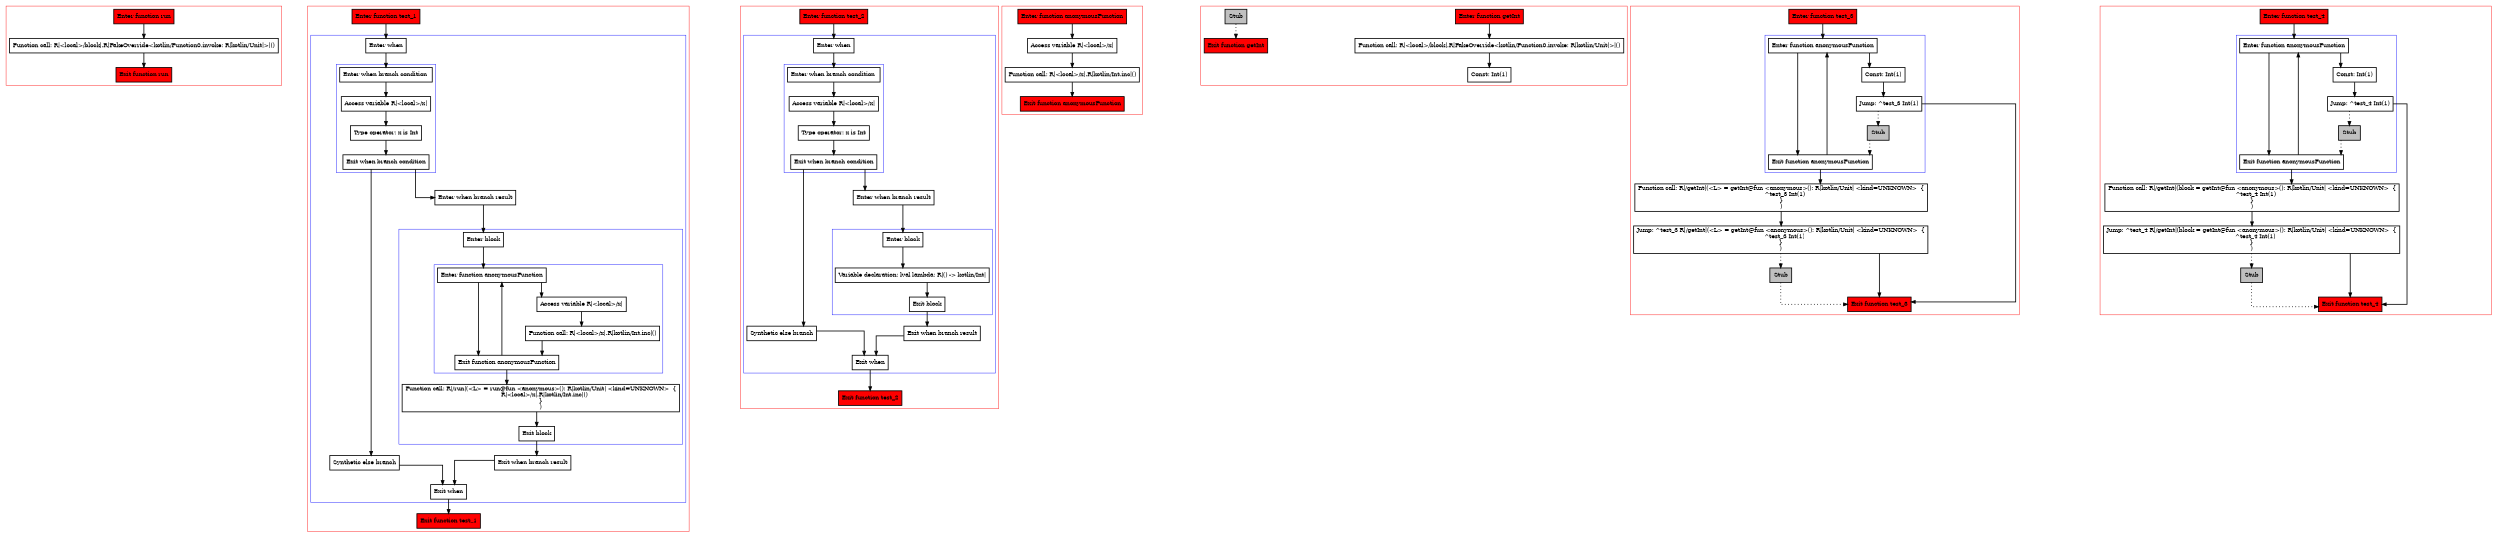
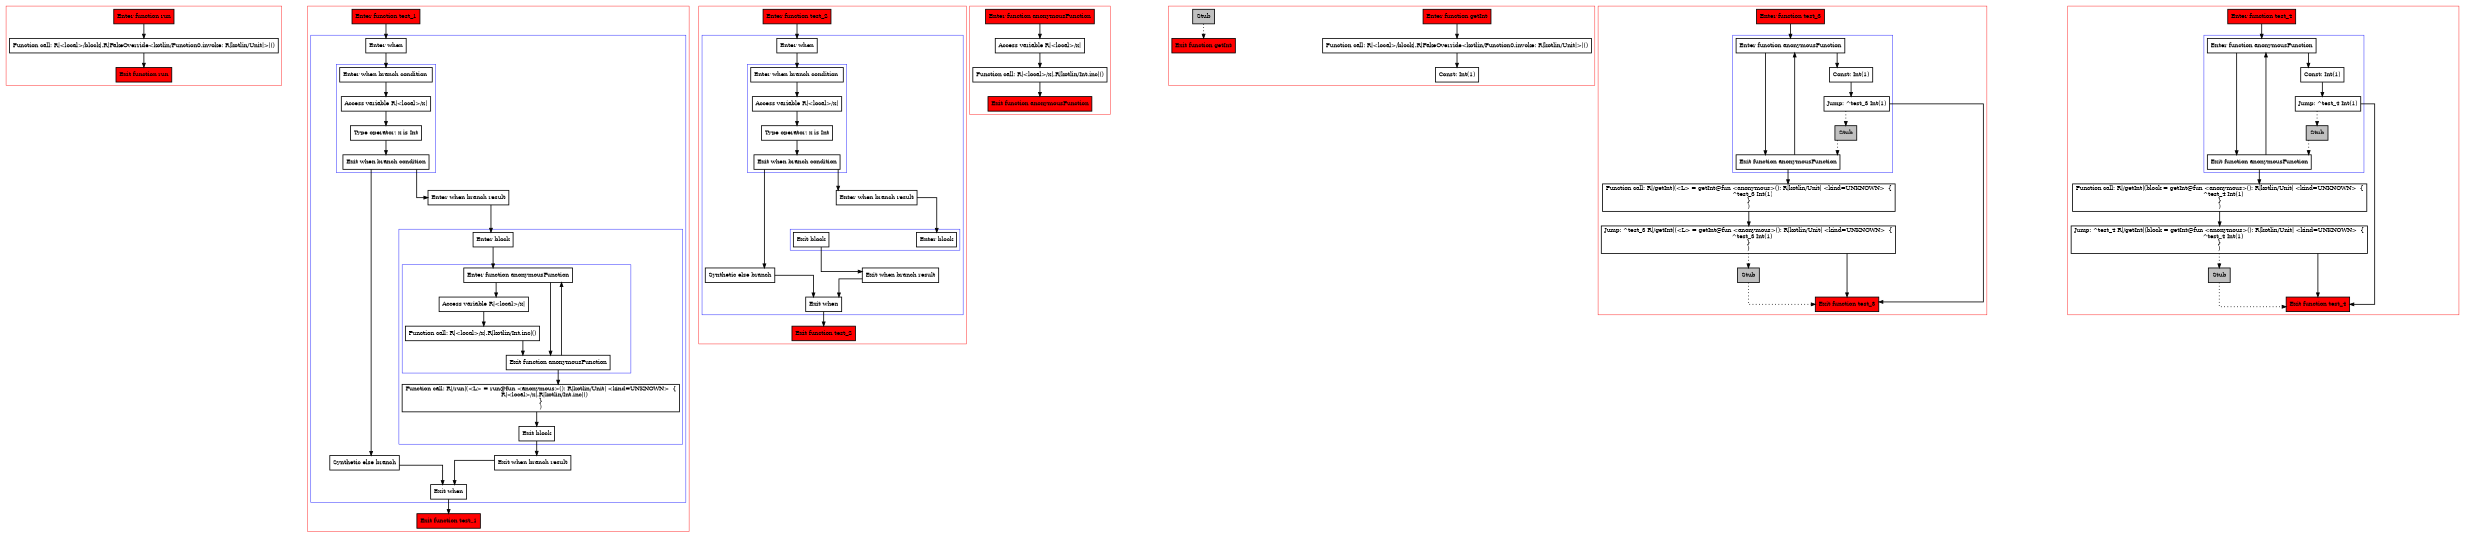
node "Variable declaration: lval lambda: R|() -> kotlin/Int|": removed
